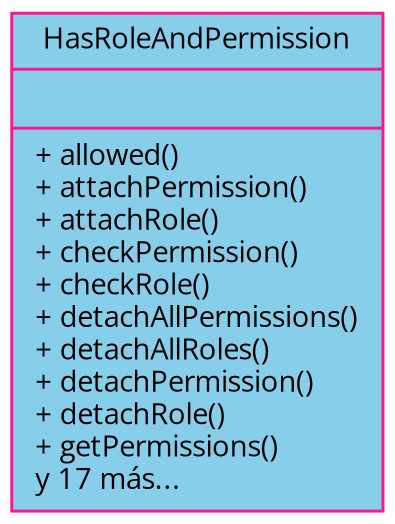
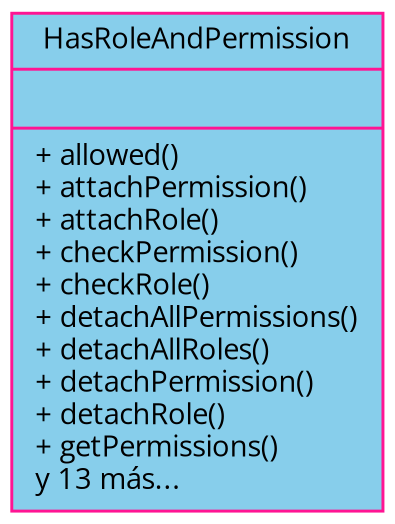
node "HasRoleAndPermission": text "y 17 más..." -> "y 13 más..."
